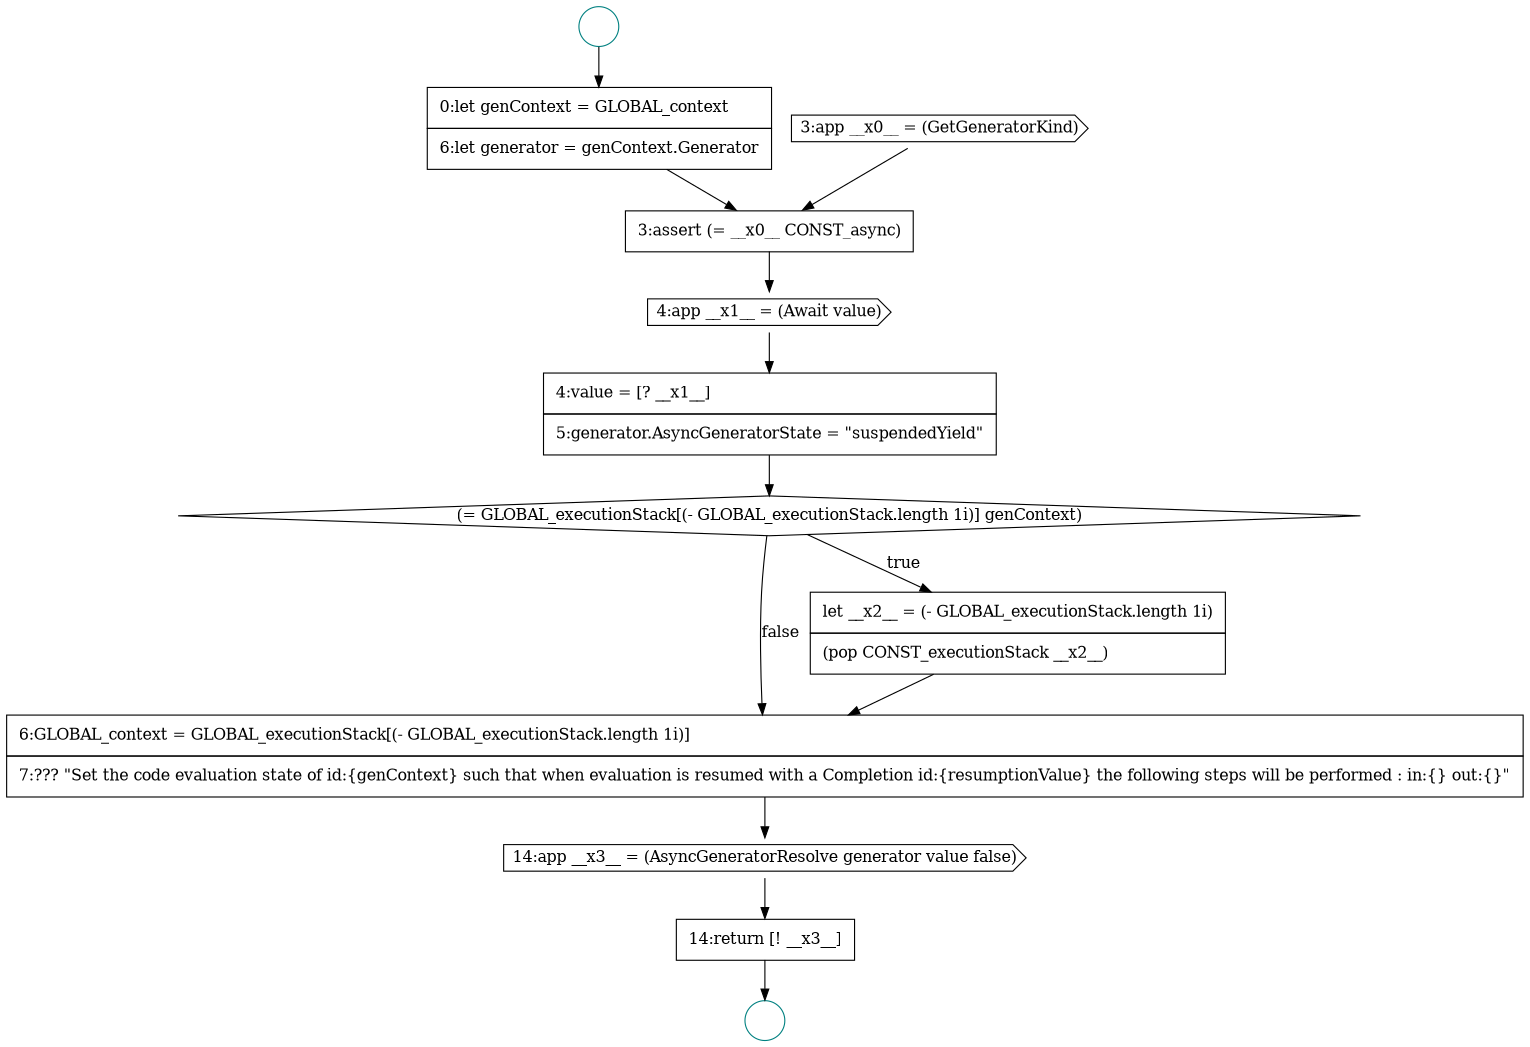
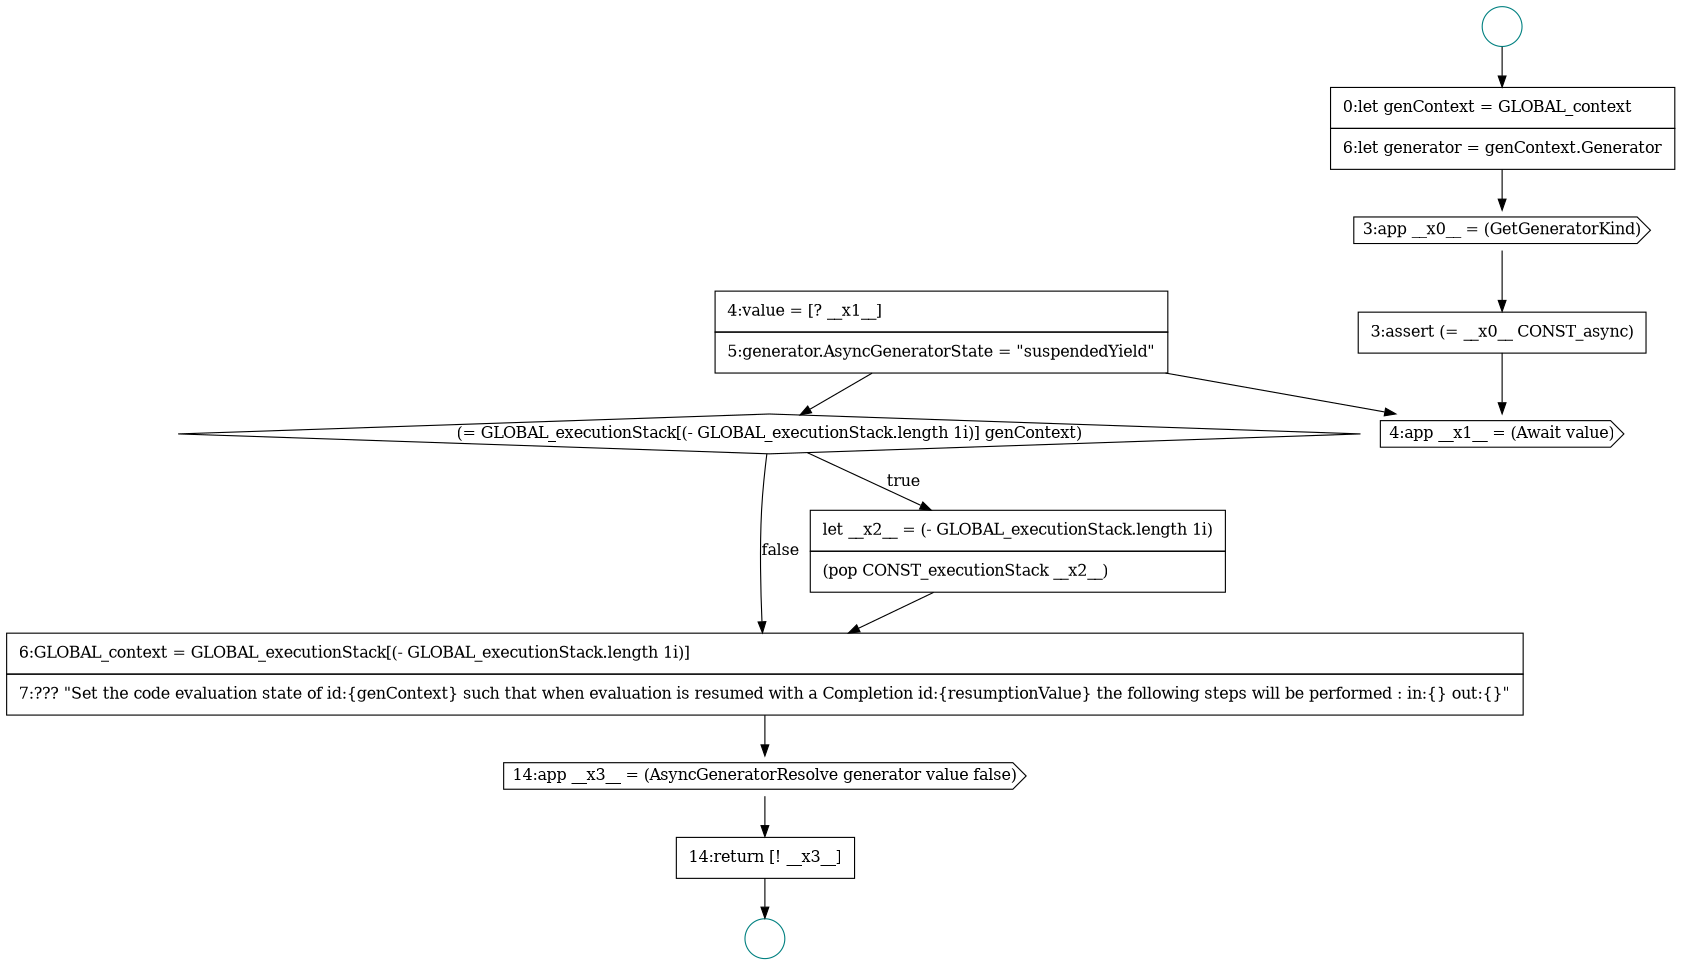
edge "0:let genContext = GLOBAL_context" -> "3:assert (= __x0__ CONST_async)": now "0:let genContext = GLOBAL_context" -> "3:app __x0__ = (GetGeneratorKind)"
edge "4:app __x1__ = (Await value)" -> "4:value = [? __x1__]": reversed
